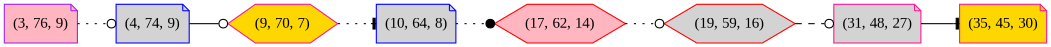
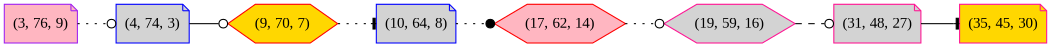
node "(4, 74, 9)": label "(4, 74, 9)" -> "(4, 74, 3)"
node "(9, 70, 7)": color deeppink -> red
node "(19, 59, 16)": color red -> deeppink
